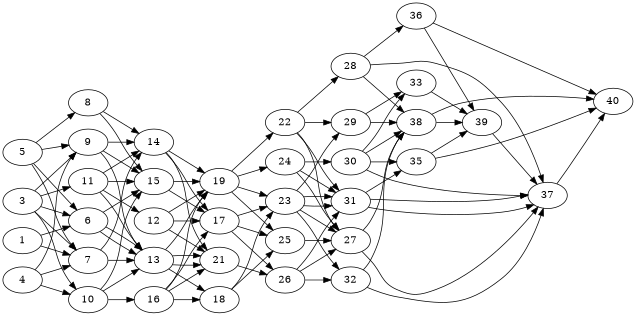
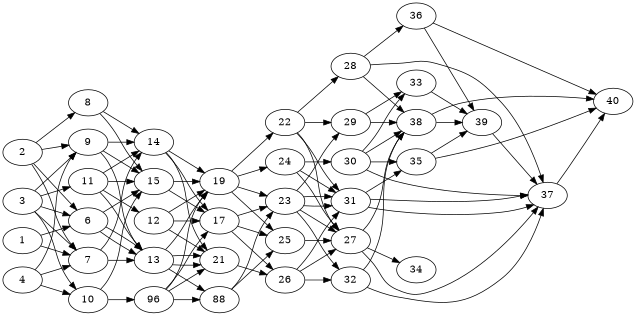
node "5": label "5" -> "2"
node "34": added
edge "10" -> "13": removed
node "16": label "16" -> "96"
node "18": label "18" -> "88"
